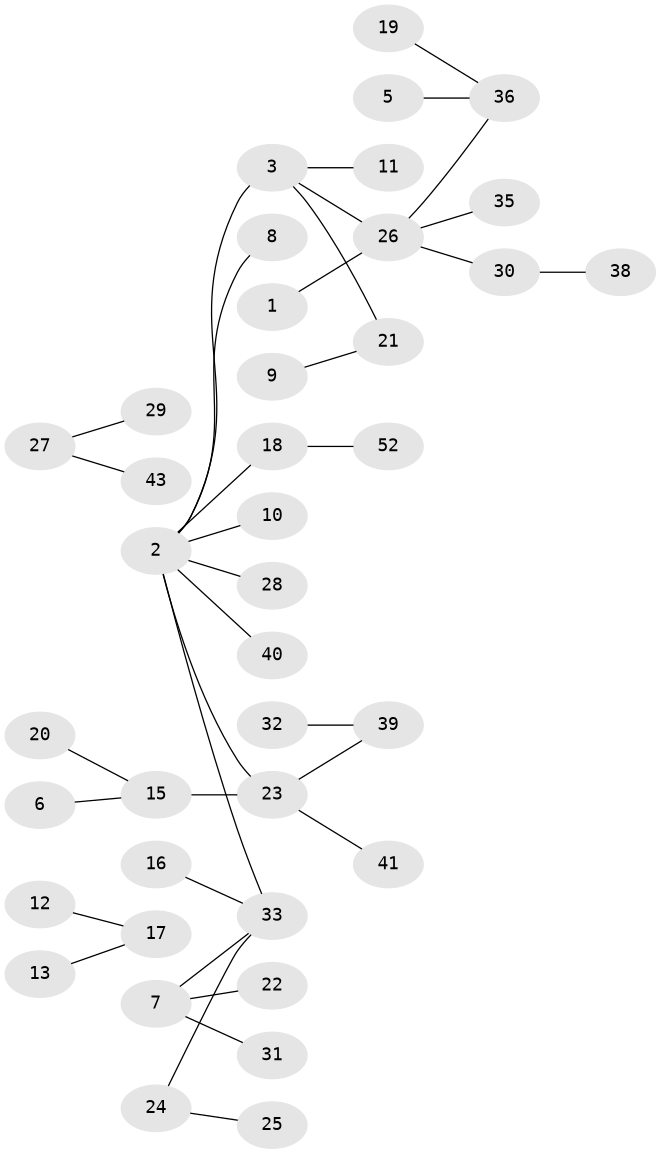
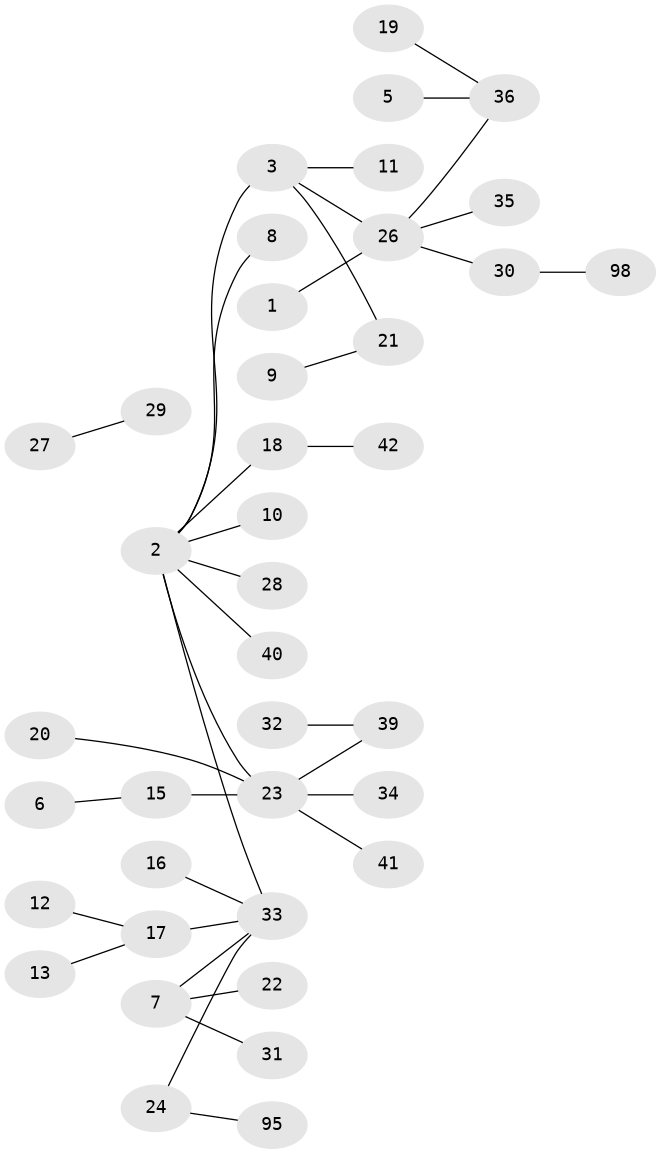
node "38": label "38" -> "98"
node "52": label "52" -> "42"
node "43": removed
edge "20" -- "15": now "20" -- "23"
node "34": added
edge "33" -- "17": added
node "25": label "25" -> "95"
